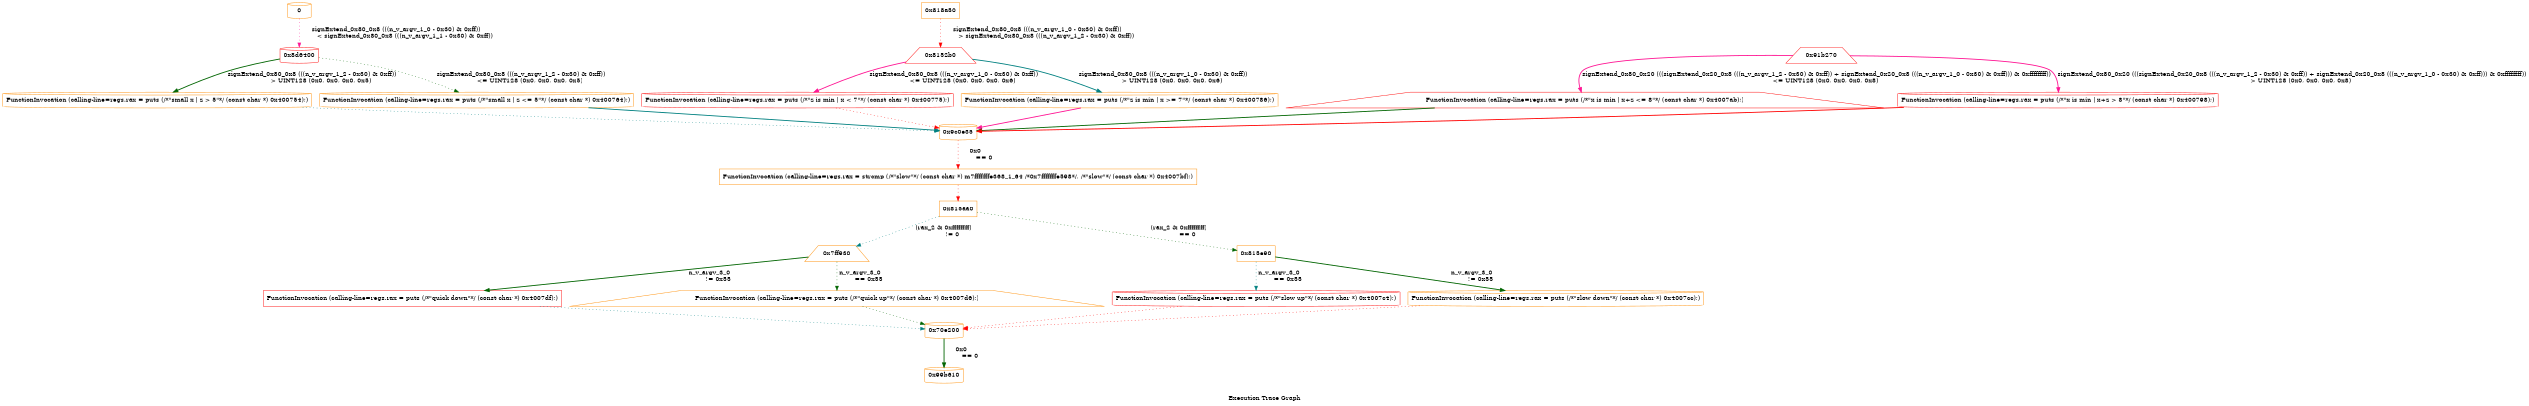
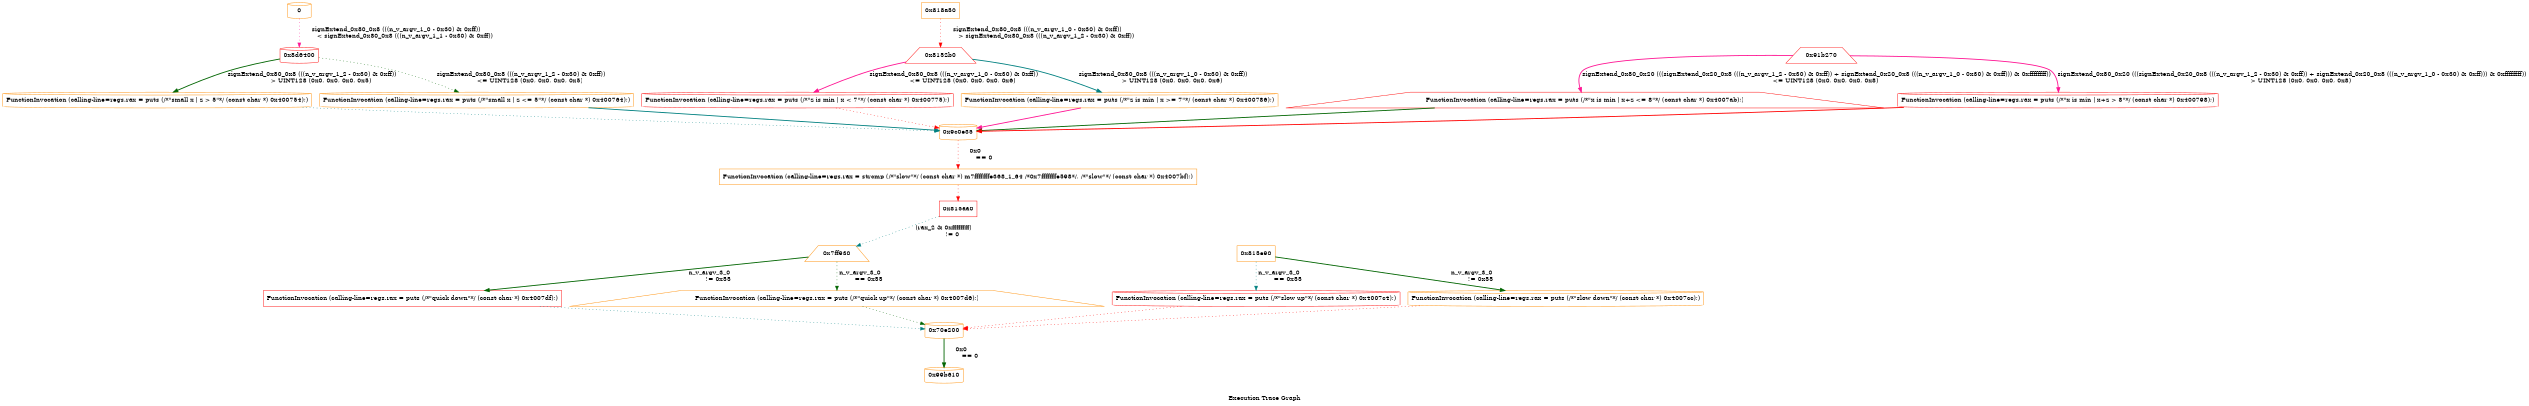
node "0x815aa0": color darkorange -> red
edge "0x815aa0" -> "0x815e90": removed, label "(rax_2 & 0xffffffff) == 0"
